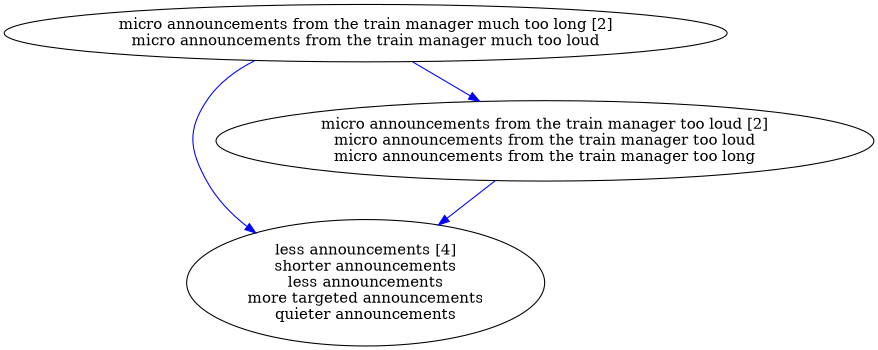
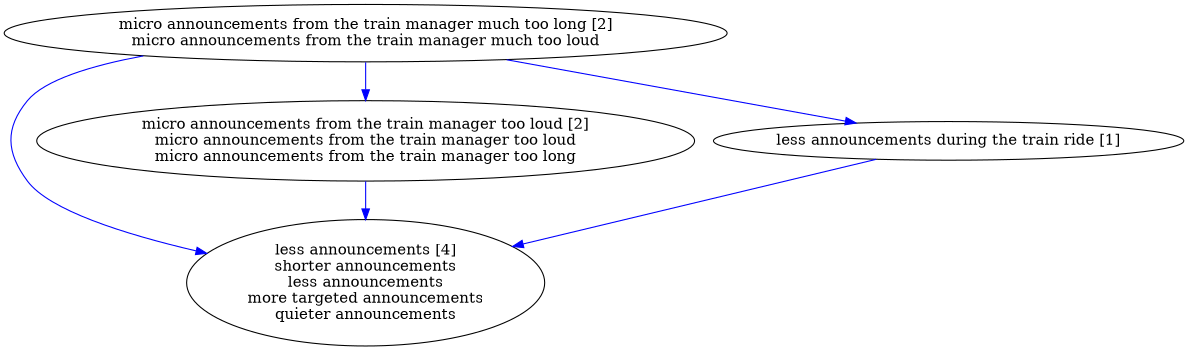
node "less announcements during the train ride [1]": added
